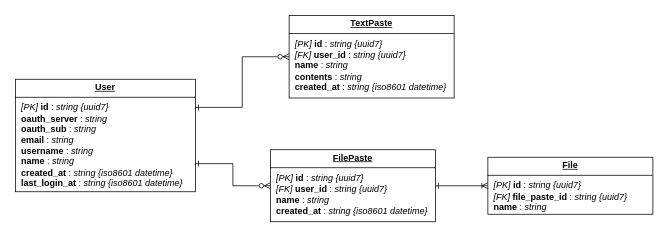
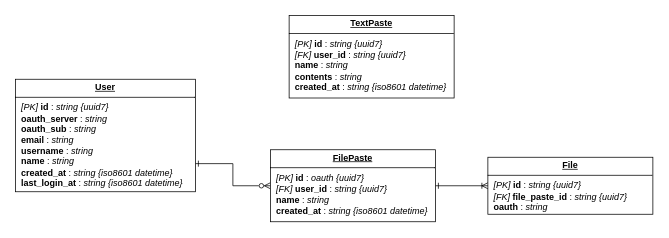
edge "TextPaste [PK] id : string {uuid7} [FK] user_id : string {uuid7} name : string contents : string created_at : string {iso8601 datetime}" -- "User [PK] id : string {uuid7} oauth_server : string oauth_sub : string email : string username : string name : string created_at : string {iso8601 datetime} last_login_at : string {iso8601 datetime}": removed
node "File [PK] id : string {uuid7} [FK] file_paste_id : string {uuid7} name : string": label "File [PK] id : string {uuid7} [FK] file_paste_id : string {uuid7} name : string" -> "File [PK] id : string {uuid7} [FK] file_paste_id : string {uuid7} oauth : string"
node "FilePaste [PK] id : string {uuid7} [FK] user_id : string {uuid7} name : string created_at : string {iso8601 datetime}": label "FilePaste [PK] id : string {uuid7} [FK] user_id : string {uuid7} name : string created_at : string {iso8601 datetime}" -> "FilePaste [PK] id : oauth {uuid7} [FK] user_id : string {uuid7} name : string created_at : string {iso8601 datetime}"
